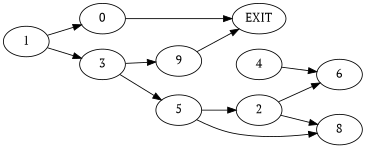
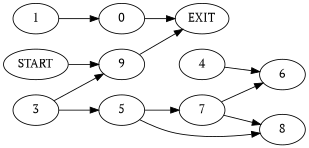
edge "1" -> "3": removed
node "START": added
node "2": label "2" -> "7"
